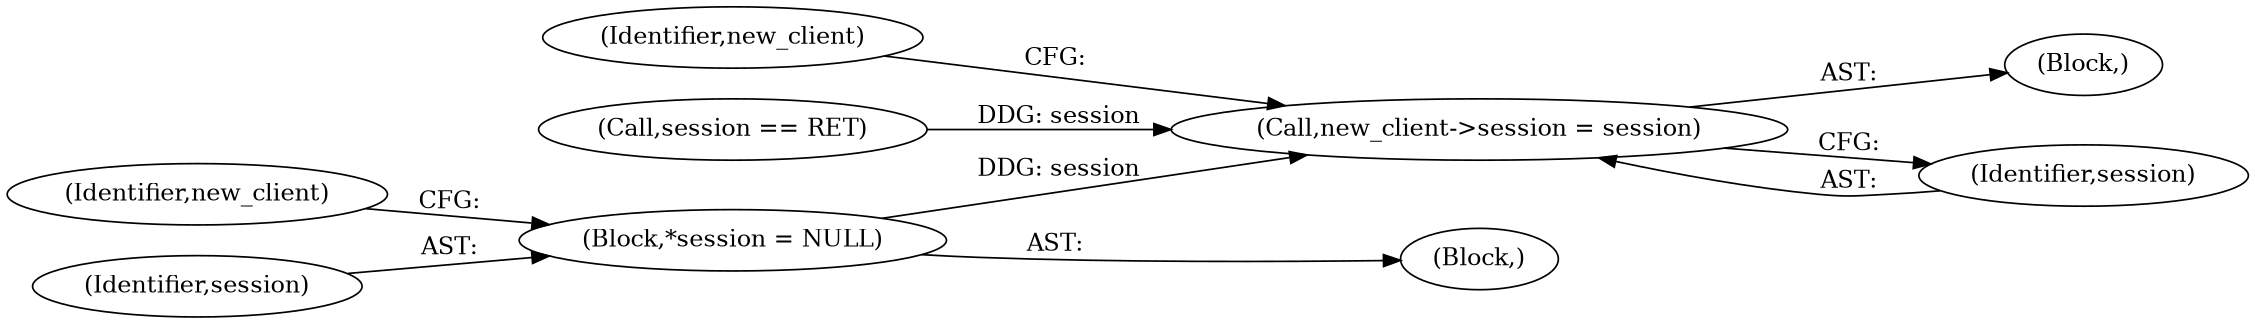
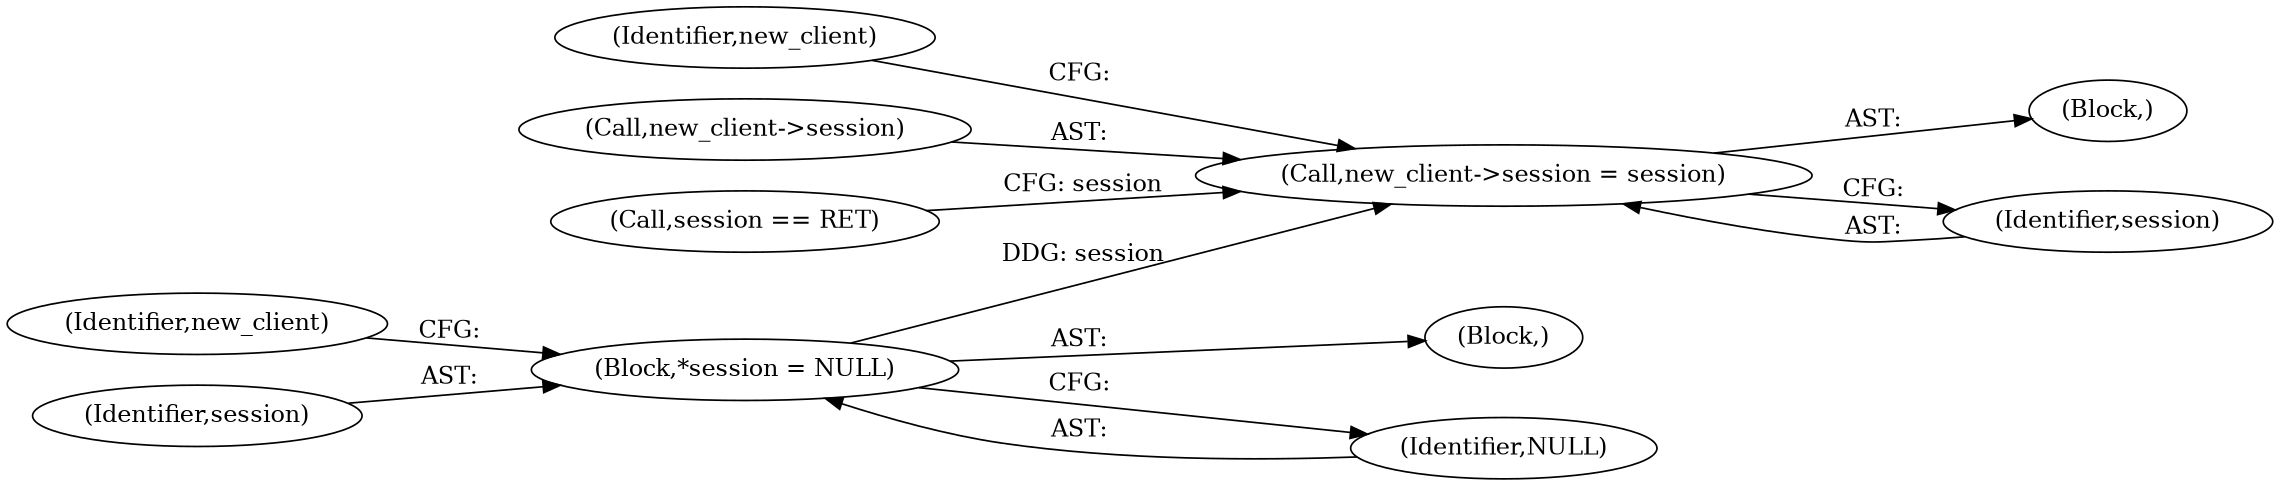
edge "(Call,session == RET)" -> "(Call,new_client->session = session)": label "DDG: session" -> "CFG: session"
node "(Call,new_client->session)": added
node "(Identifier,NULL)": added
